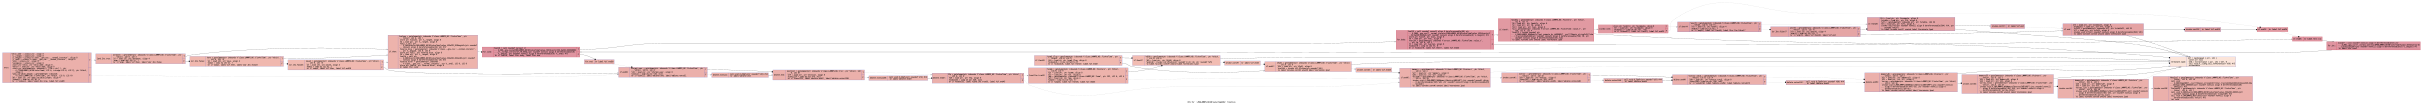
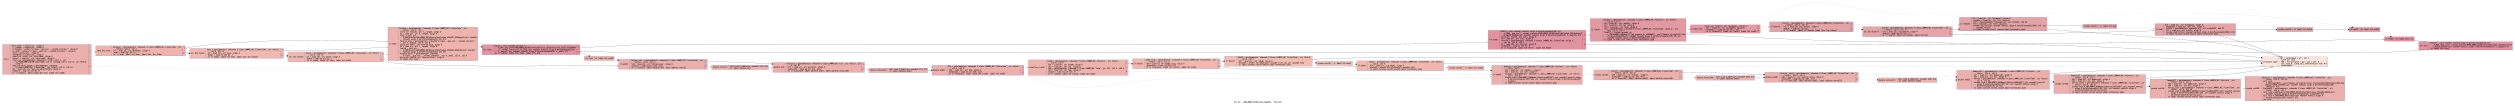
edge "land.lhs.true33:" -> "if.then37:": now "land.lhs.true33:" -> "if.then35:"
